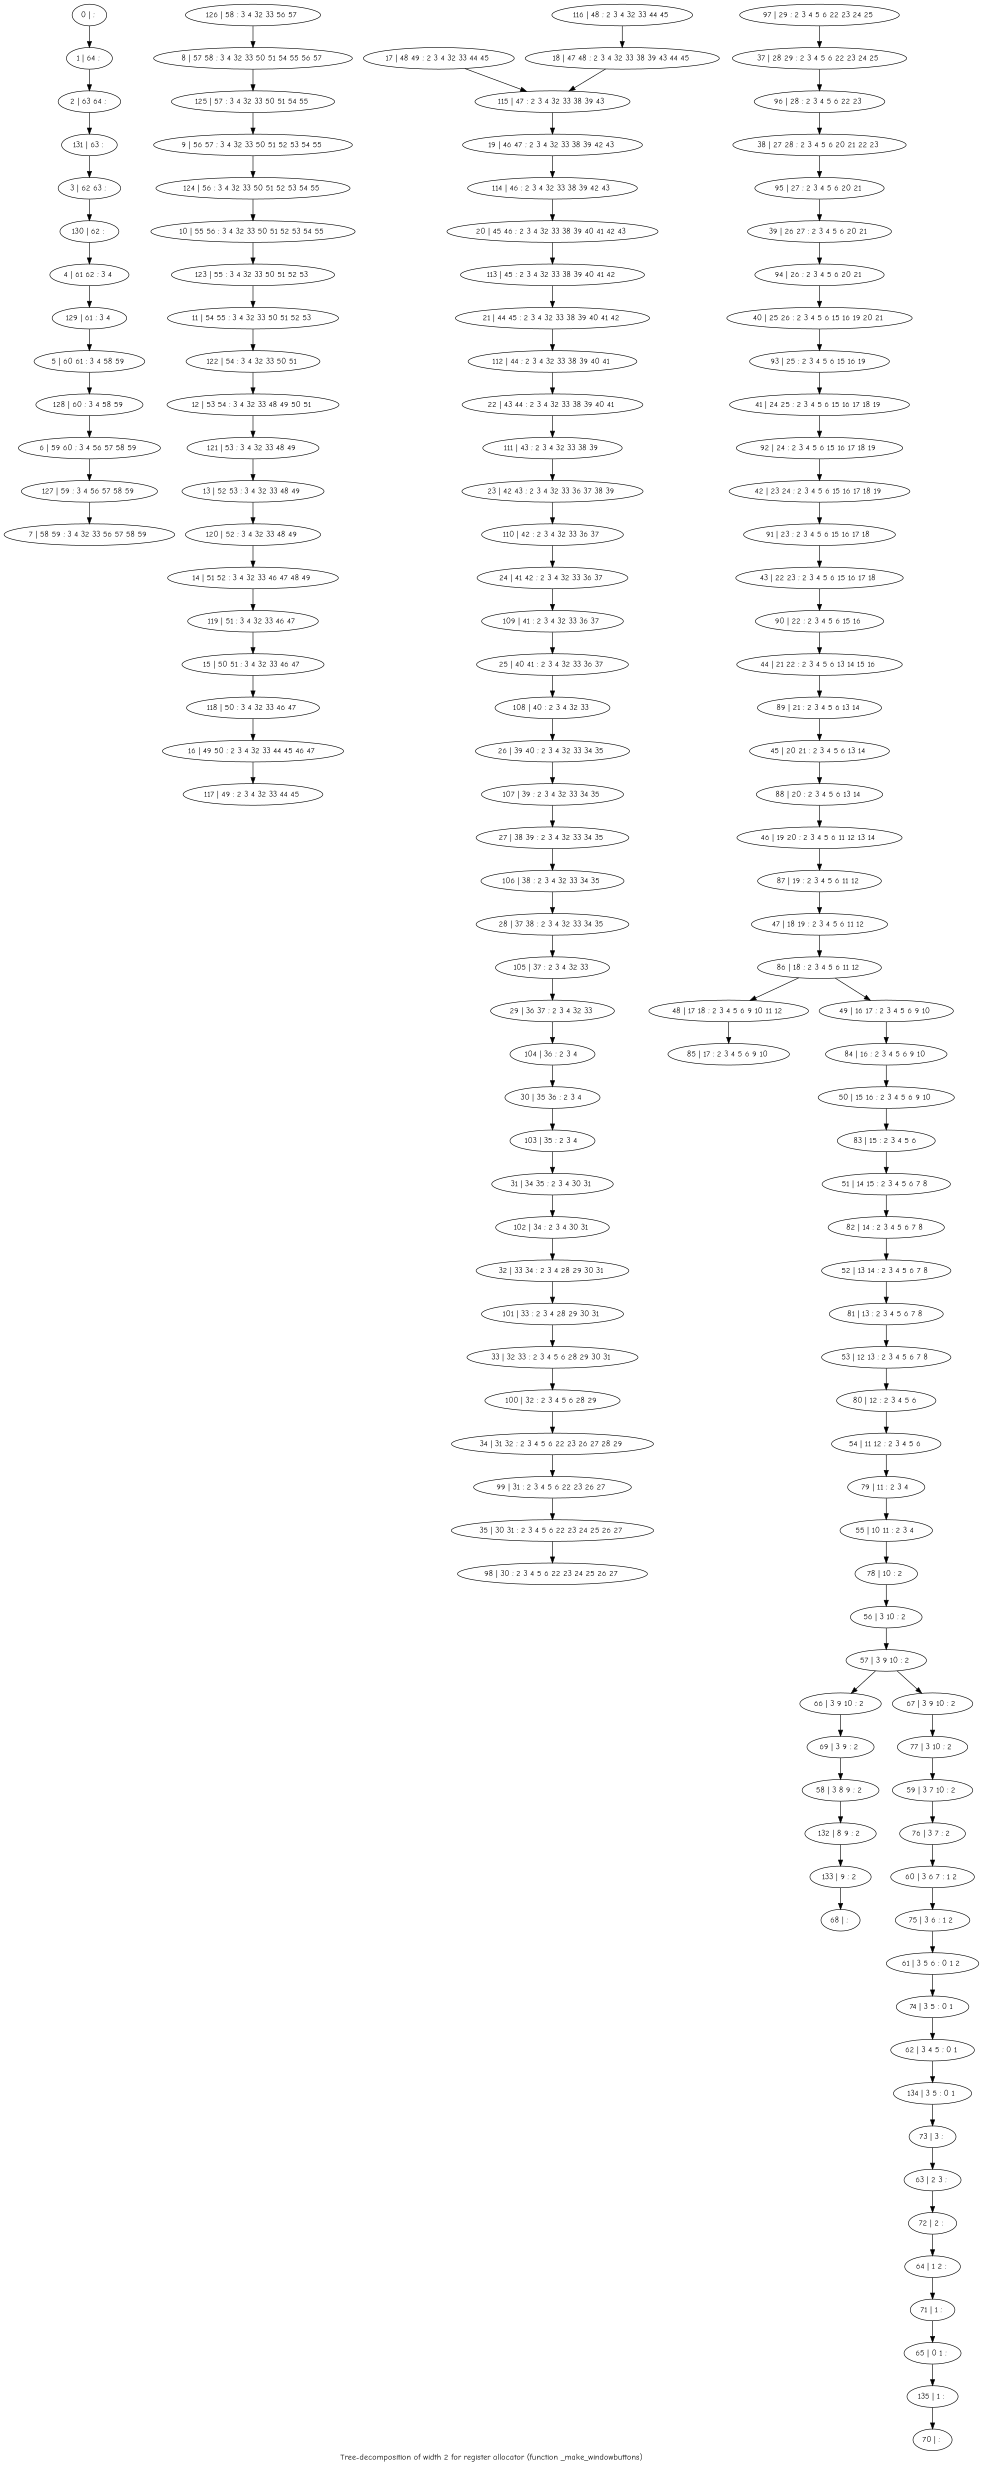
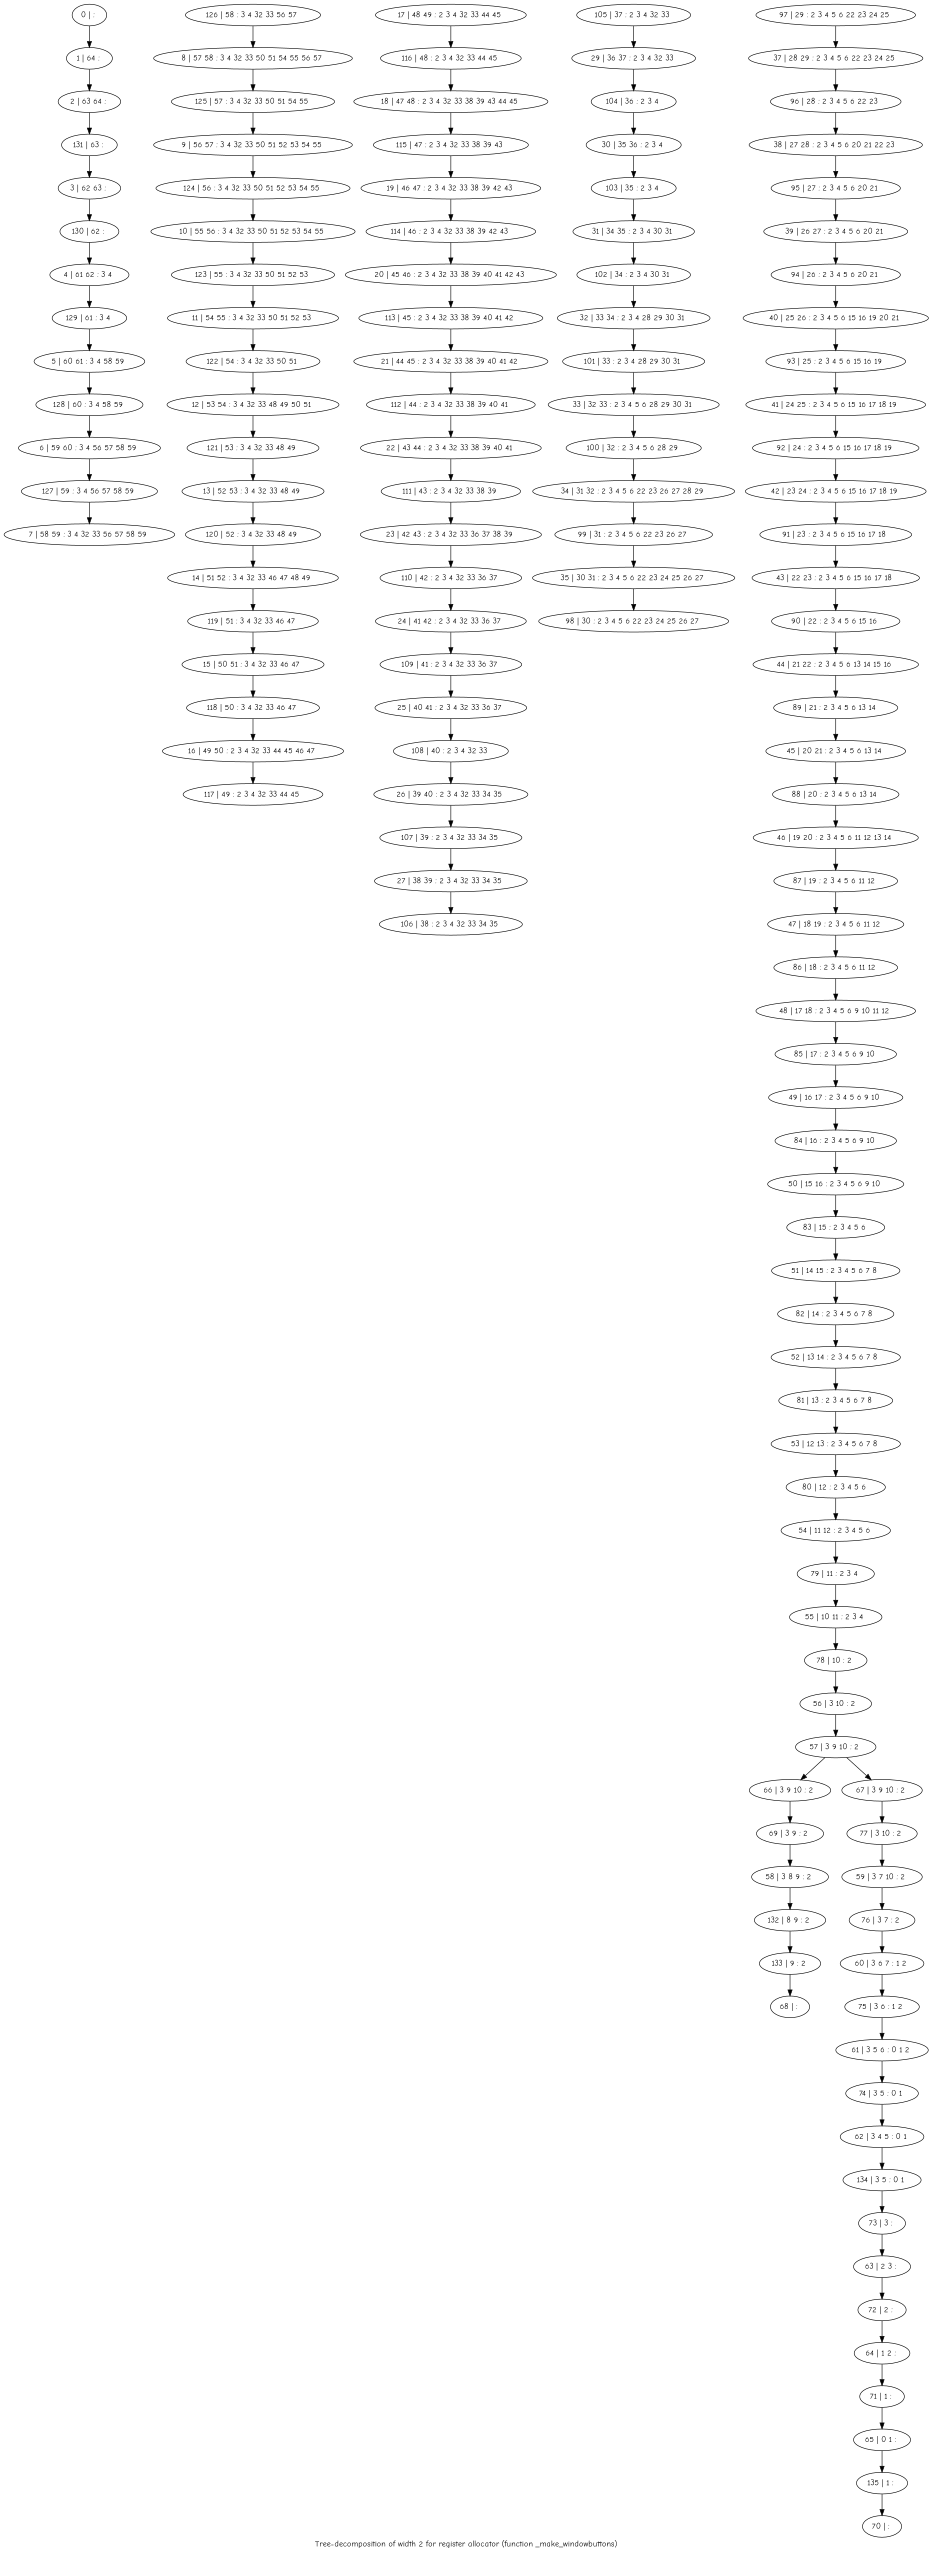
edge "17 | 48 49 : 2 3 4 32 33 44 45" -> "115 | 47 : 2 3 4 32 33 38 39 43": now "17 | 48 49 : 2 3 4 32 33 44 45" -> "116 | 48 : 2 3 4 32 33 44 45"
node "28 | 37 38 : 2 3 4 32 33 34 35": removed
edge "86 | 18 : 2 3 4 5 6 11 12" -> "49 | 16 17 : 2 3 4 5 6 9 10": now "85 | 17 : 2 3 4 5 6 9 10" -> "49 | 16 17 : 2 3 4 5 6 9 10"
